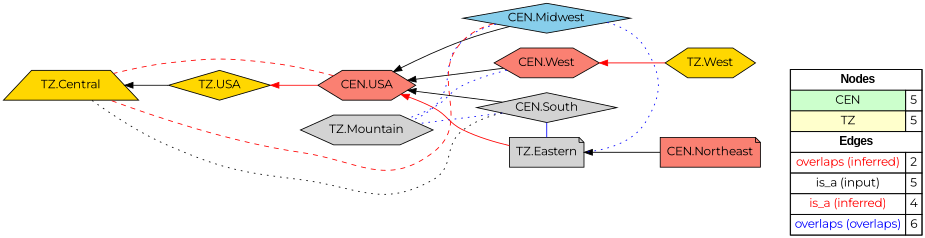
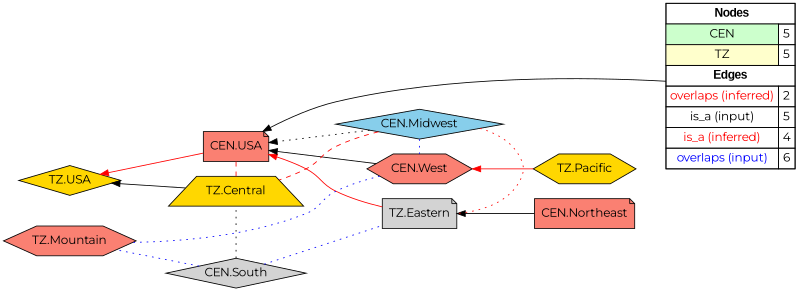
edge "CEN.Midwest" -> "CEN.USA": style solid -> dotted
node "TZ.West": label "TZ.West" -> "TZ.Pacific"
edge "CEN.Midwest" -- "TZ.Mountain": now "CEN.Midwest" -- "CEN.West"
edge "TZ.USA" -> "TZ.Central": reversed
node "CEN.USA": shape hexagon -> note
edge "CEN.South" -> "CEN.USA": now "Nodes" -> "CEN.USA"
edge "CEN.Midwest" -- "TZ.Eastern": color #0000ff -> #ff0000
node "TZ.Mountain": fillcolor lightgrey -> salmon
edge "CEN.South" -- "TZ.Eastern": style solid -> dotted
node "Nodes": text "overlaps (overlaps)" -> "overlaps (input)"
